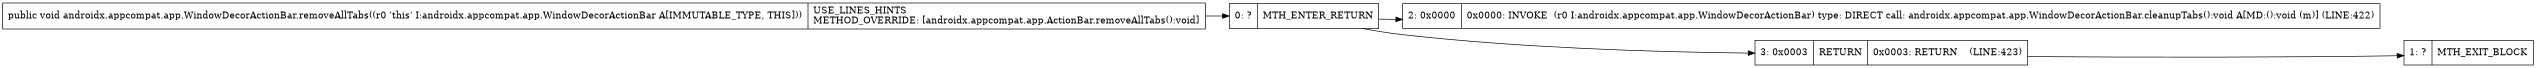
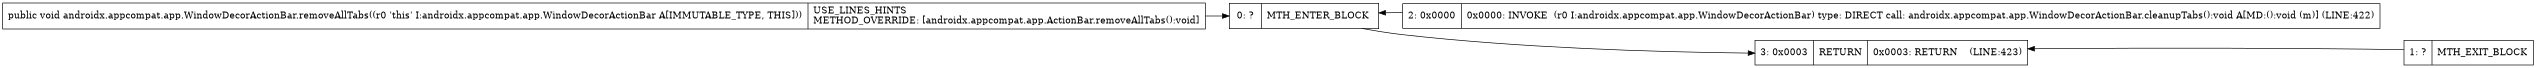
node "0: ?": text "MTH_ENTER_RETURN" -> "MTH_ENTER_BLOCK"
edge "0: ?" -> "2: 0x0000": reversed
edge "3: 0x0003" -> "1: ?": reversed
